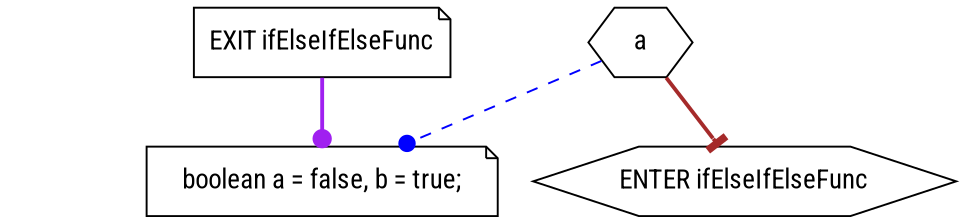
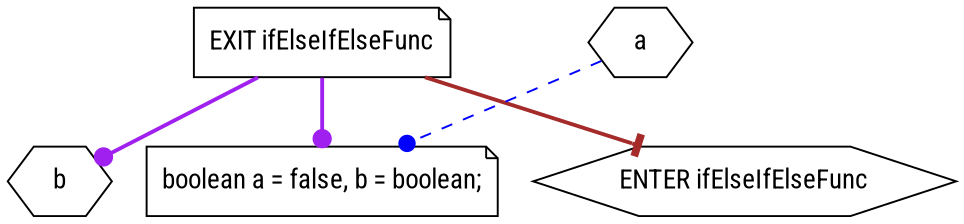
edge "a" -> "ENTER ifElseIfElseFunc": now "EXIT ifElseIfElseFunc" -> "ENTER ifElseIfElseFunc"
node "b": added
node "boolean a = false, b = true;": label "boolean a = false, b = true;" -> "boolean a = false, b = boolean;"
